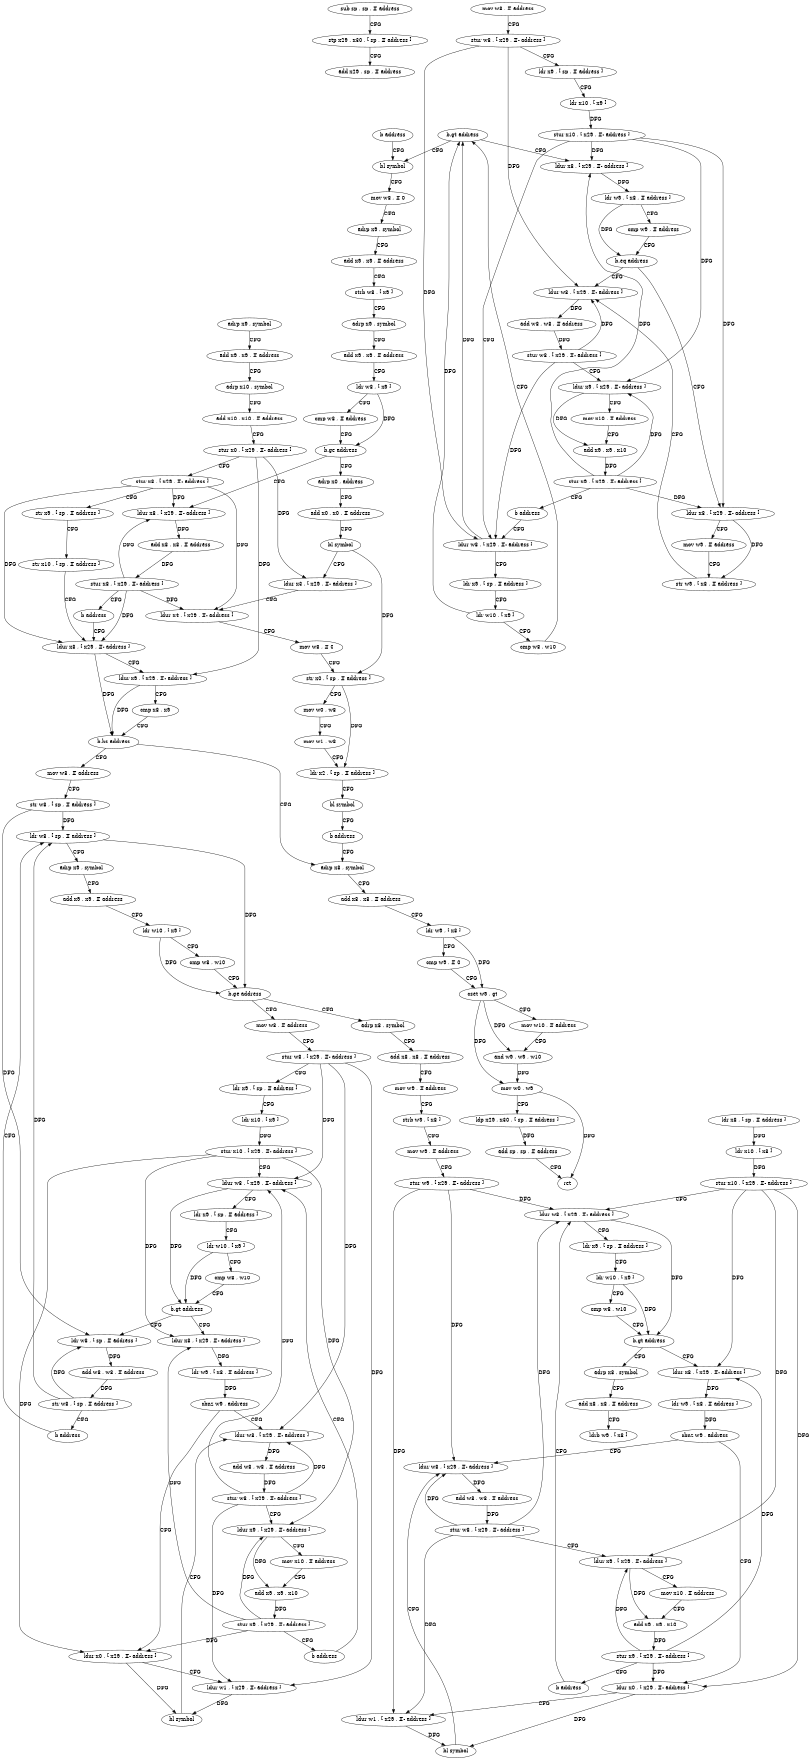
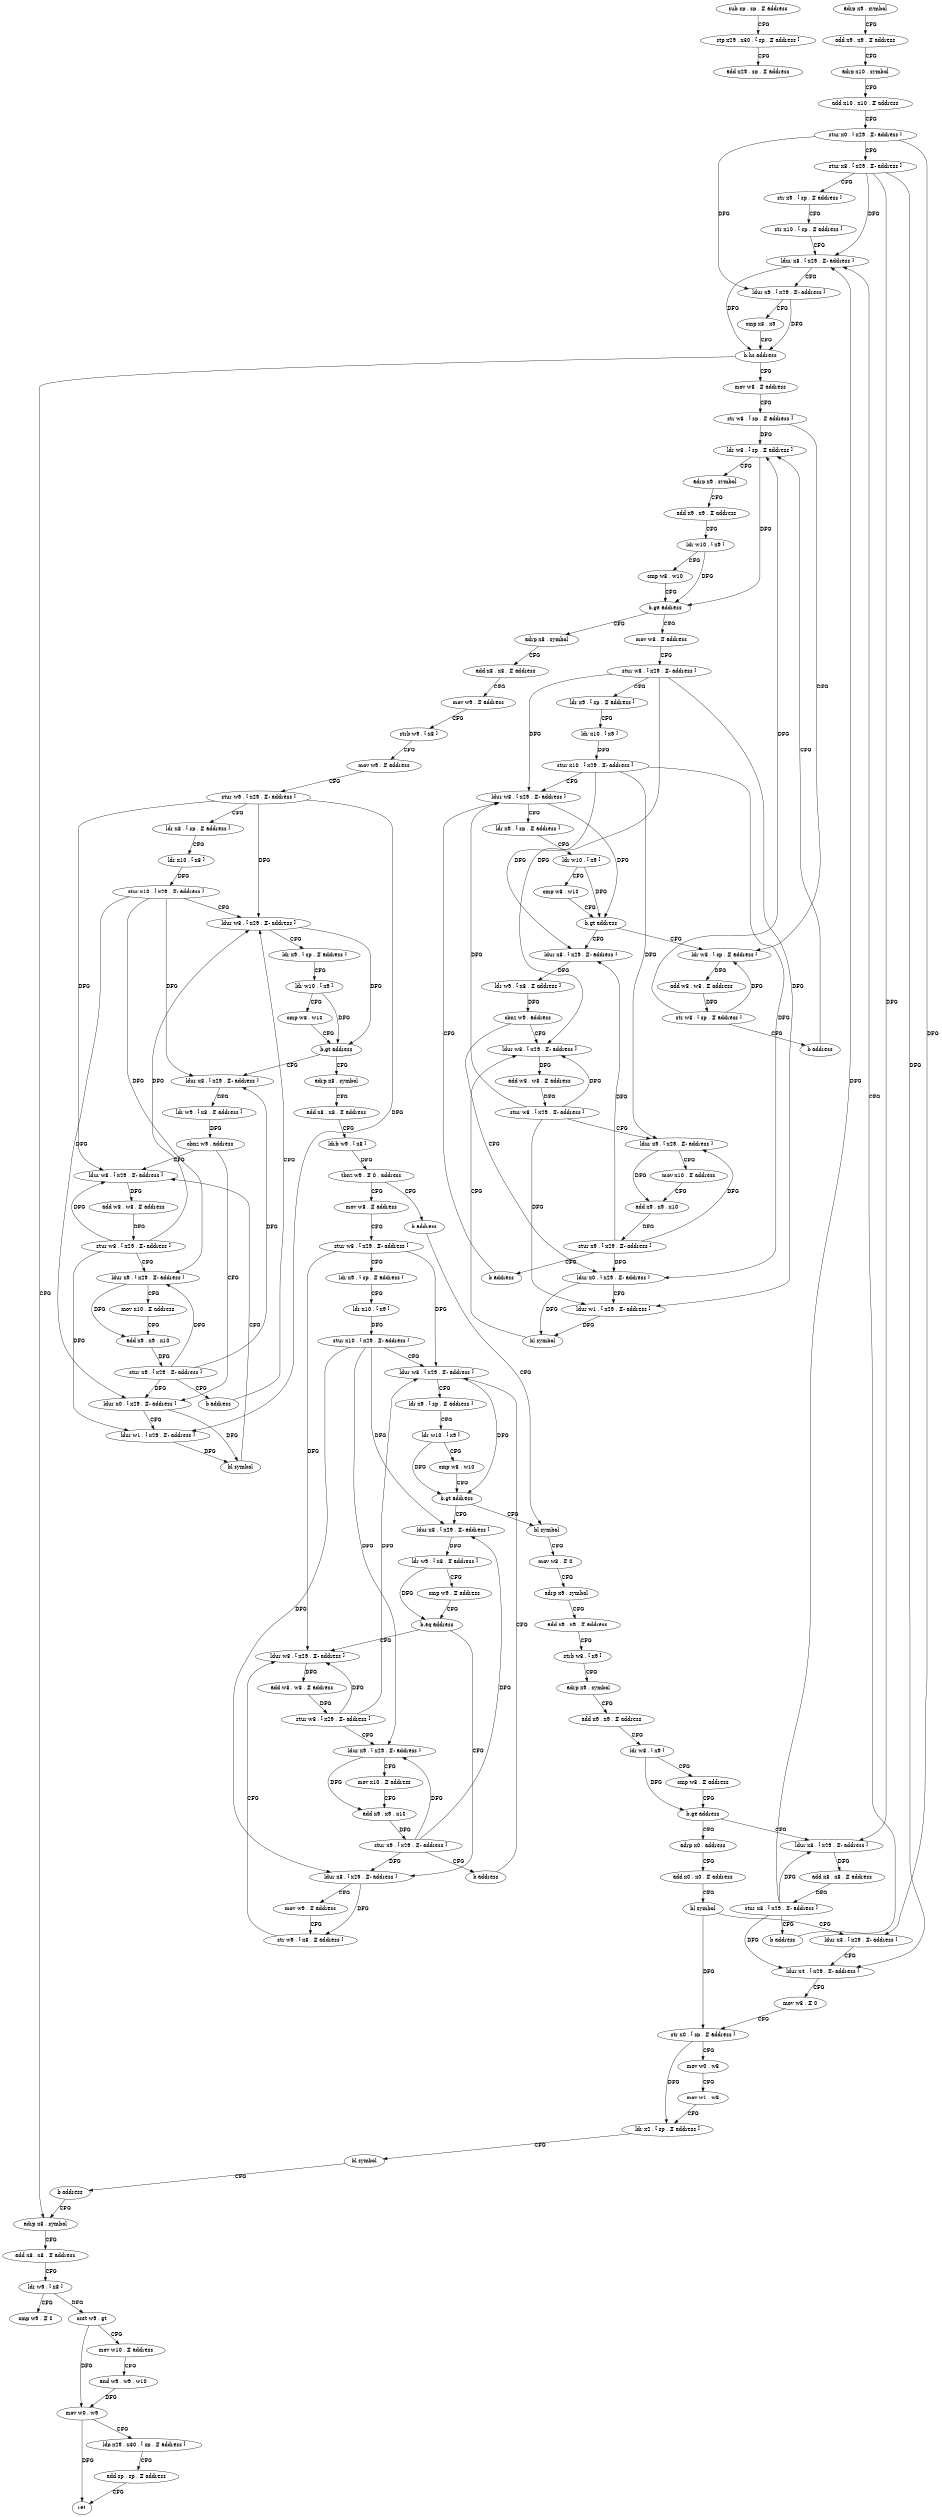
edge "stur w9 , [ x29 , #- address ]" -> "ldr x8 , [ sp , # address ]": added, label "CFG"
edge "cmp w9 , # 0" -> "cset w9 , gt": removed, label "CFG"
edge "cset w9 , gt" -> "and w9 , w9 , w10": removed, label "DFG"
edge "ldp x29 , x30 , [ sp , # address ]" -> "add sp , sp , # address": label "DFG" -> "CFG"
edge "ldr x8 , [ sp , # address ]" -> "ldr x10 , [ x8 ]": label "DFG" -> "CFG"
node "tbnz w9 , # 0 , address": added
